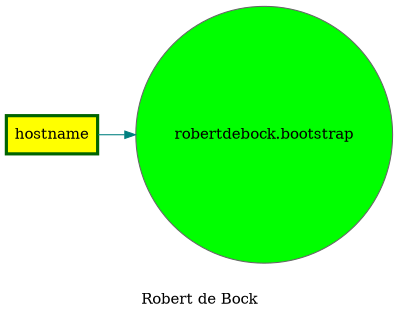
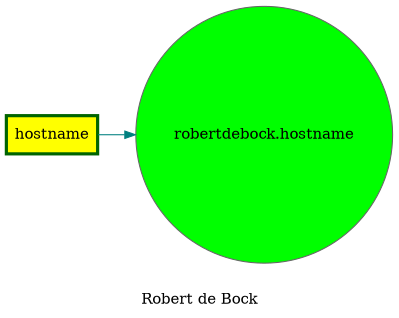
node "robertdebock.bootstrap": label "robertdebock.bootstrap" -> "robertdebock.hostname"
